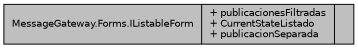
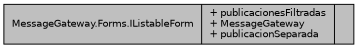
node "MessageGateway.Forms.IListableForm": text "+ CurrentStateListado" -> "+ MessageGateway"
